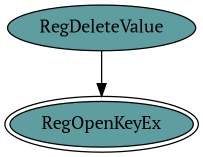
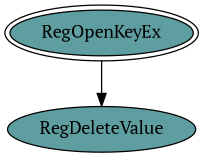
edge "RegDeleteValue" -> "RegOpenKeyEx": reversed
